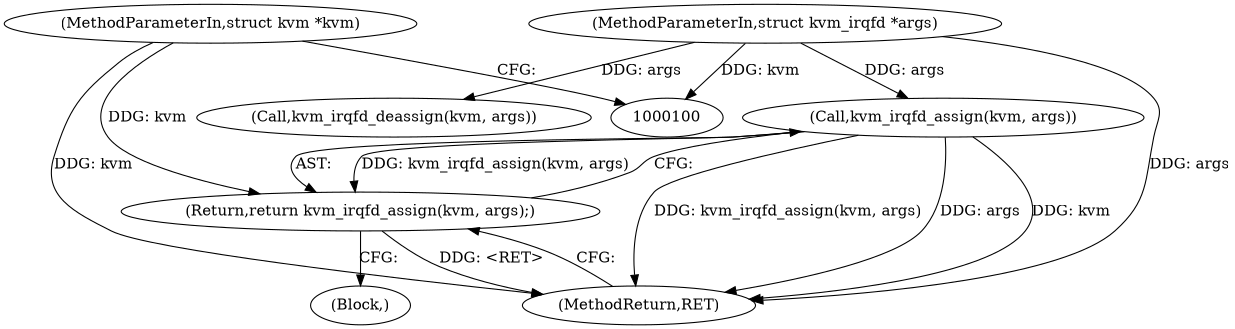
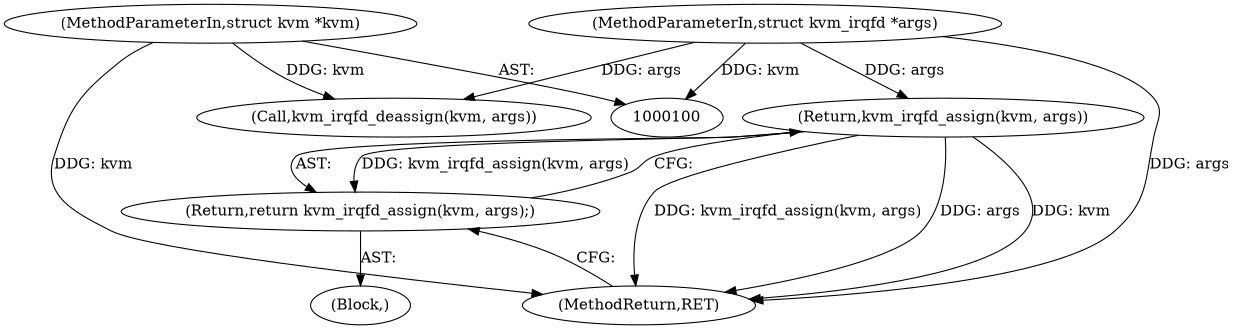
edge "(MethodParameterIn,struct kvm *kvm)" -> "1000100": label "CFG: " -> "AST: "
node "(Call,kvm_irqfd_assign(kvm, args))": label "(Call,kvm_irqfd_assign(kvm, args))" -> "(Return,kvm_irqfd_assign(kvm, args))"
edge "(MethodParameterIn,struct kvm *kvm)" -> "(Return,return kvm_irqfd_assign(kvm, args);)": now "(MethodParameterIn,struct kvm *kvm)" -> "(Call,kvm_irqfd_deassign(kvm, args))"
edge "(Return,return kvm_irqfd_assign(kvm, args);)" -> "(Block,)": label "CFG: " -> "AST: "
edge "(Return,return kvm_irqfd_assign(kvm, args);)" -> "(MethodReturn,RET)": removed, label "DDG: <RET>"
